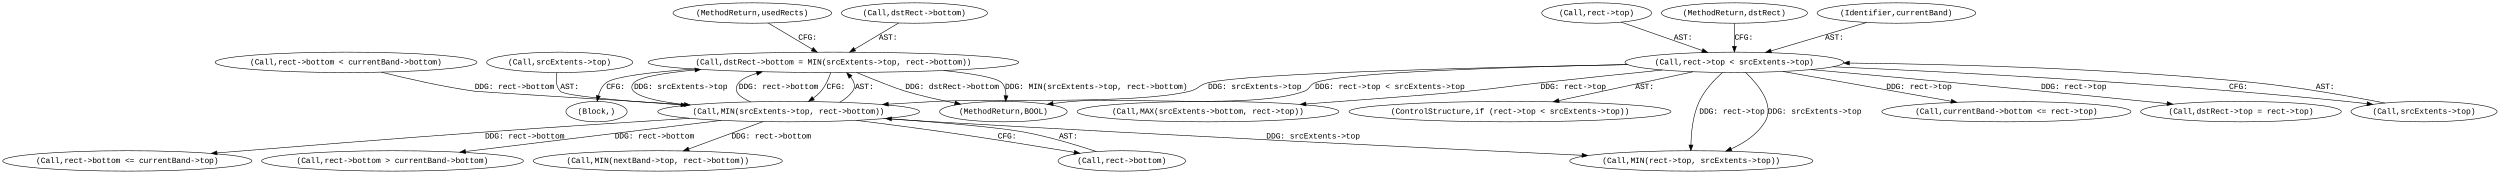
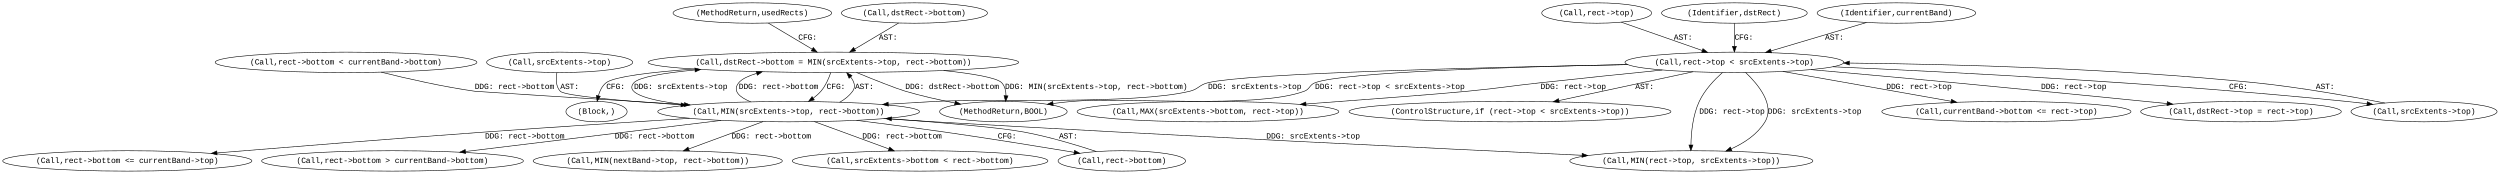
node "(MethodReturn,dstRect)": label "(MethodReturn,dstRect)" -> "(Identifier,dstRect)"
node "(Call,srcExtents->bottom < rect->bottom)": added
